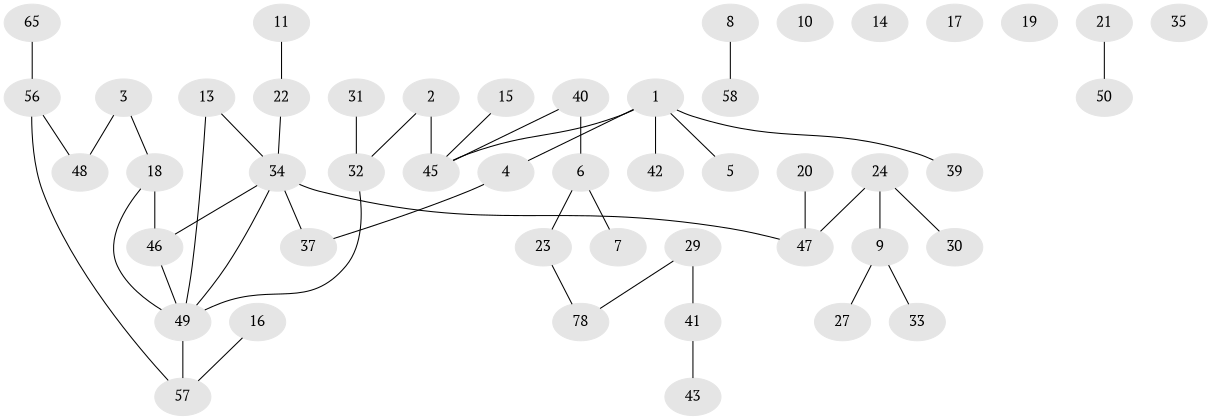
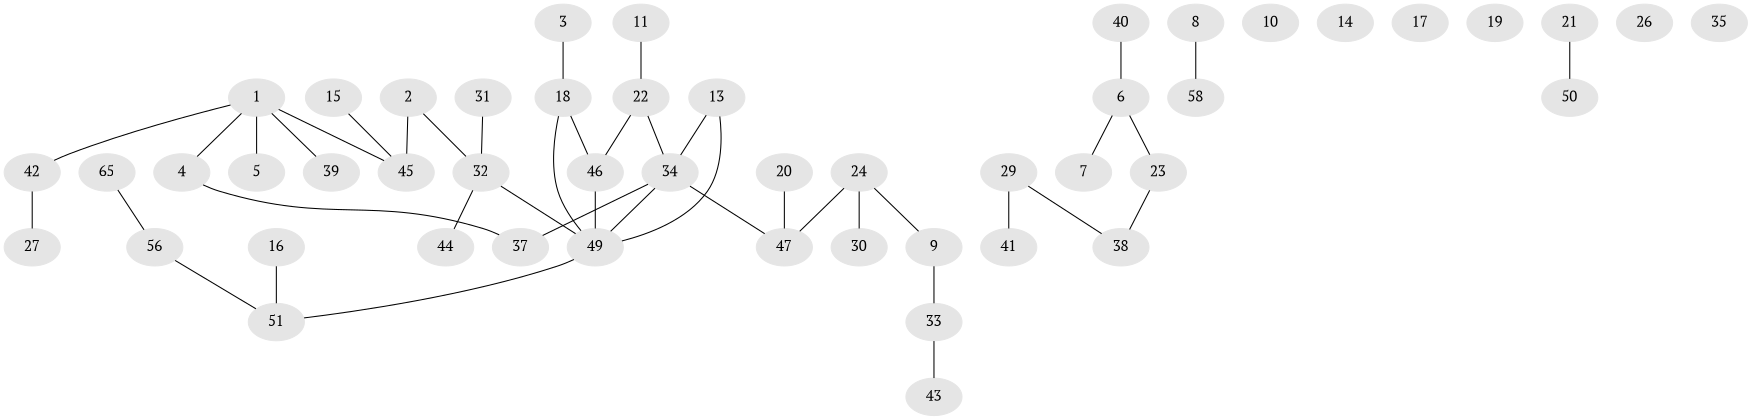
node "26": added
edge "40" -- "45": removed
node "48": removed
edge "34" -- "46": now "22" -- "46"
node "44": added
edge "9" -- "27": now "42" -- "27"
node "78": label "78" -> "38"
edge "41" -- "43": now "33" -- "43"
node "57": label "57" -> "51"
